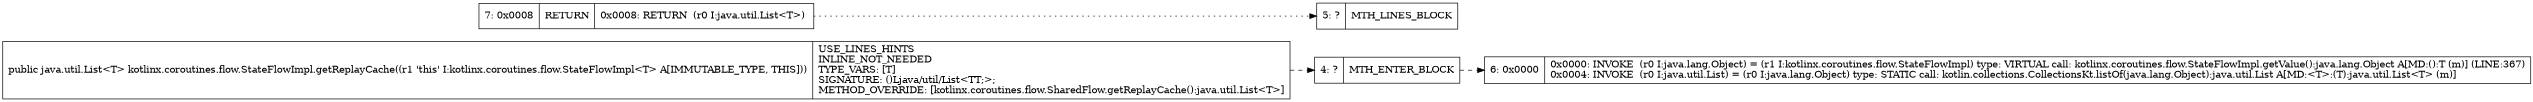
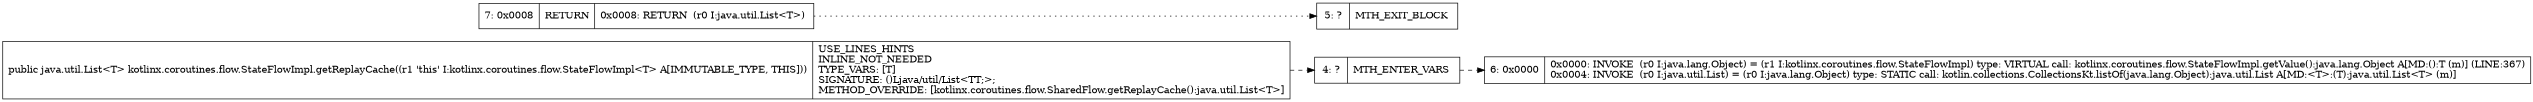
node "5: ?": text "MTH_LINES_BLOCK" -> "MTH_EXIT_BLOCK"
node "4: ?": text "MTH_ENTER_BLOCK" -> "MTH_ENTER_VARS"
